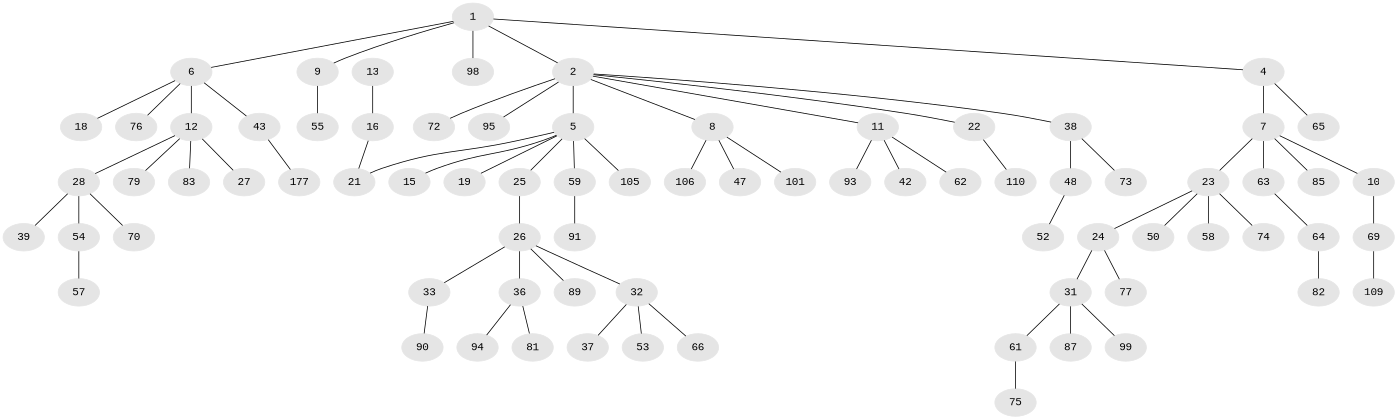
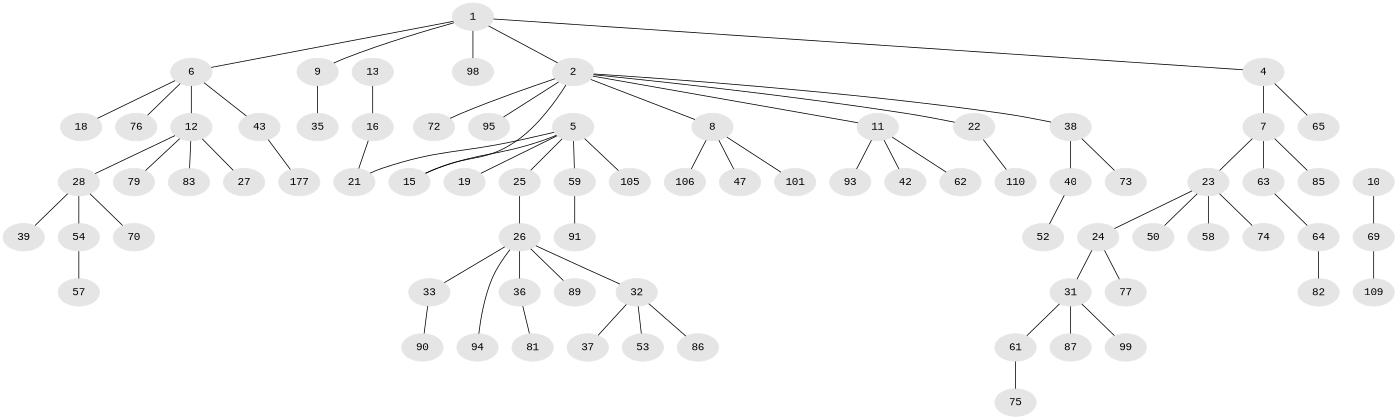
edge "2" -- "5": now "2" -- "15"
node "55": label "55" -> "35"
edge "7" -- "10": removed
node "48": label "48" -> "40"
edge "36" -- "94": now "26" -- "94"
node "66": label "66" -> "86"
